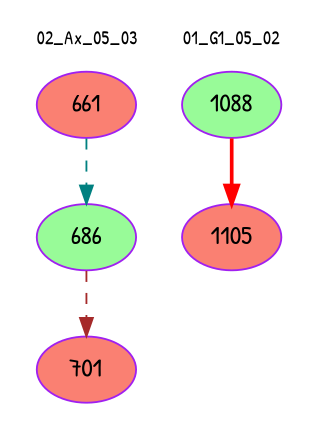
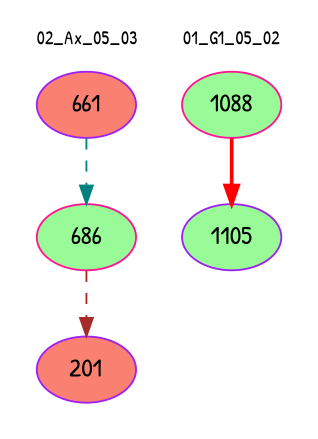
node "1088": color purple -> deeppink
node "686": color purple -> deeppink
node "1105": fillcolor salmon -> palegreen
node "701": label "701" -> "201"
